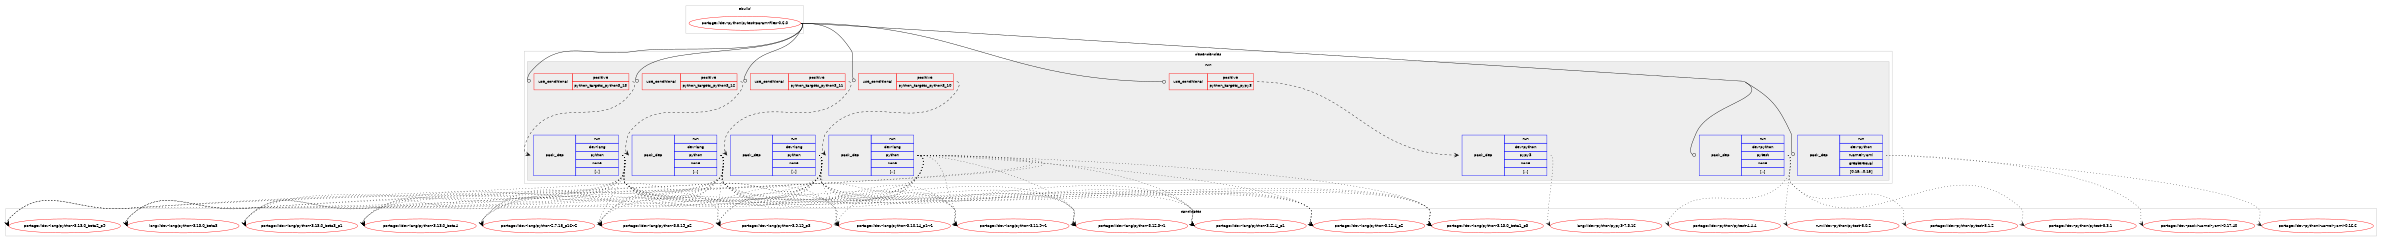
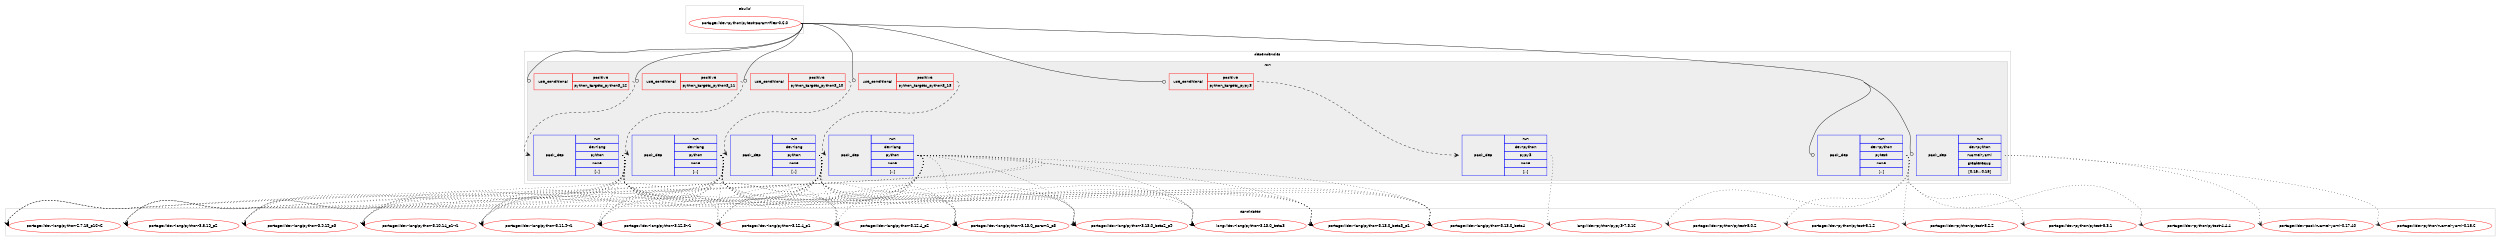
node "portage://dev-lang/python-3.13.0_beta1_p3": label "portage://dev-lang/python-3.13.0_beta1_p3" -> "portage://dev-lang/python-3.13.0_param1_p3"
node "run://dev-python/pytest-8.0.2": label "run://dev-python/pytest-8.0.2" -> "portage://dev-python/pytest-8.0.2"
node "portage://dev-python/pytest-8.2.2": added
node "portage://dev-python/ruamel-yaml-0.16.6": label "portage://dev-python/ruamel-yaml-0.16.6" -> "portage://dev-python/ruamel-yaml-0.18.6"
